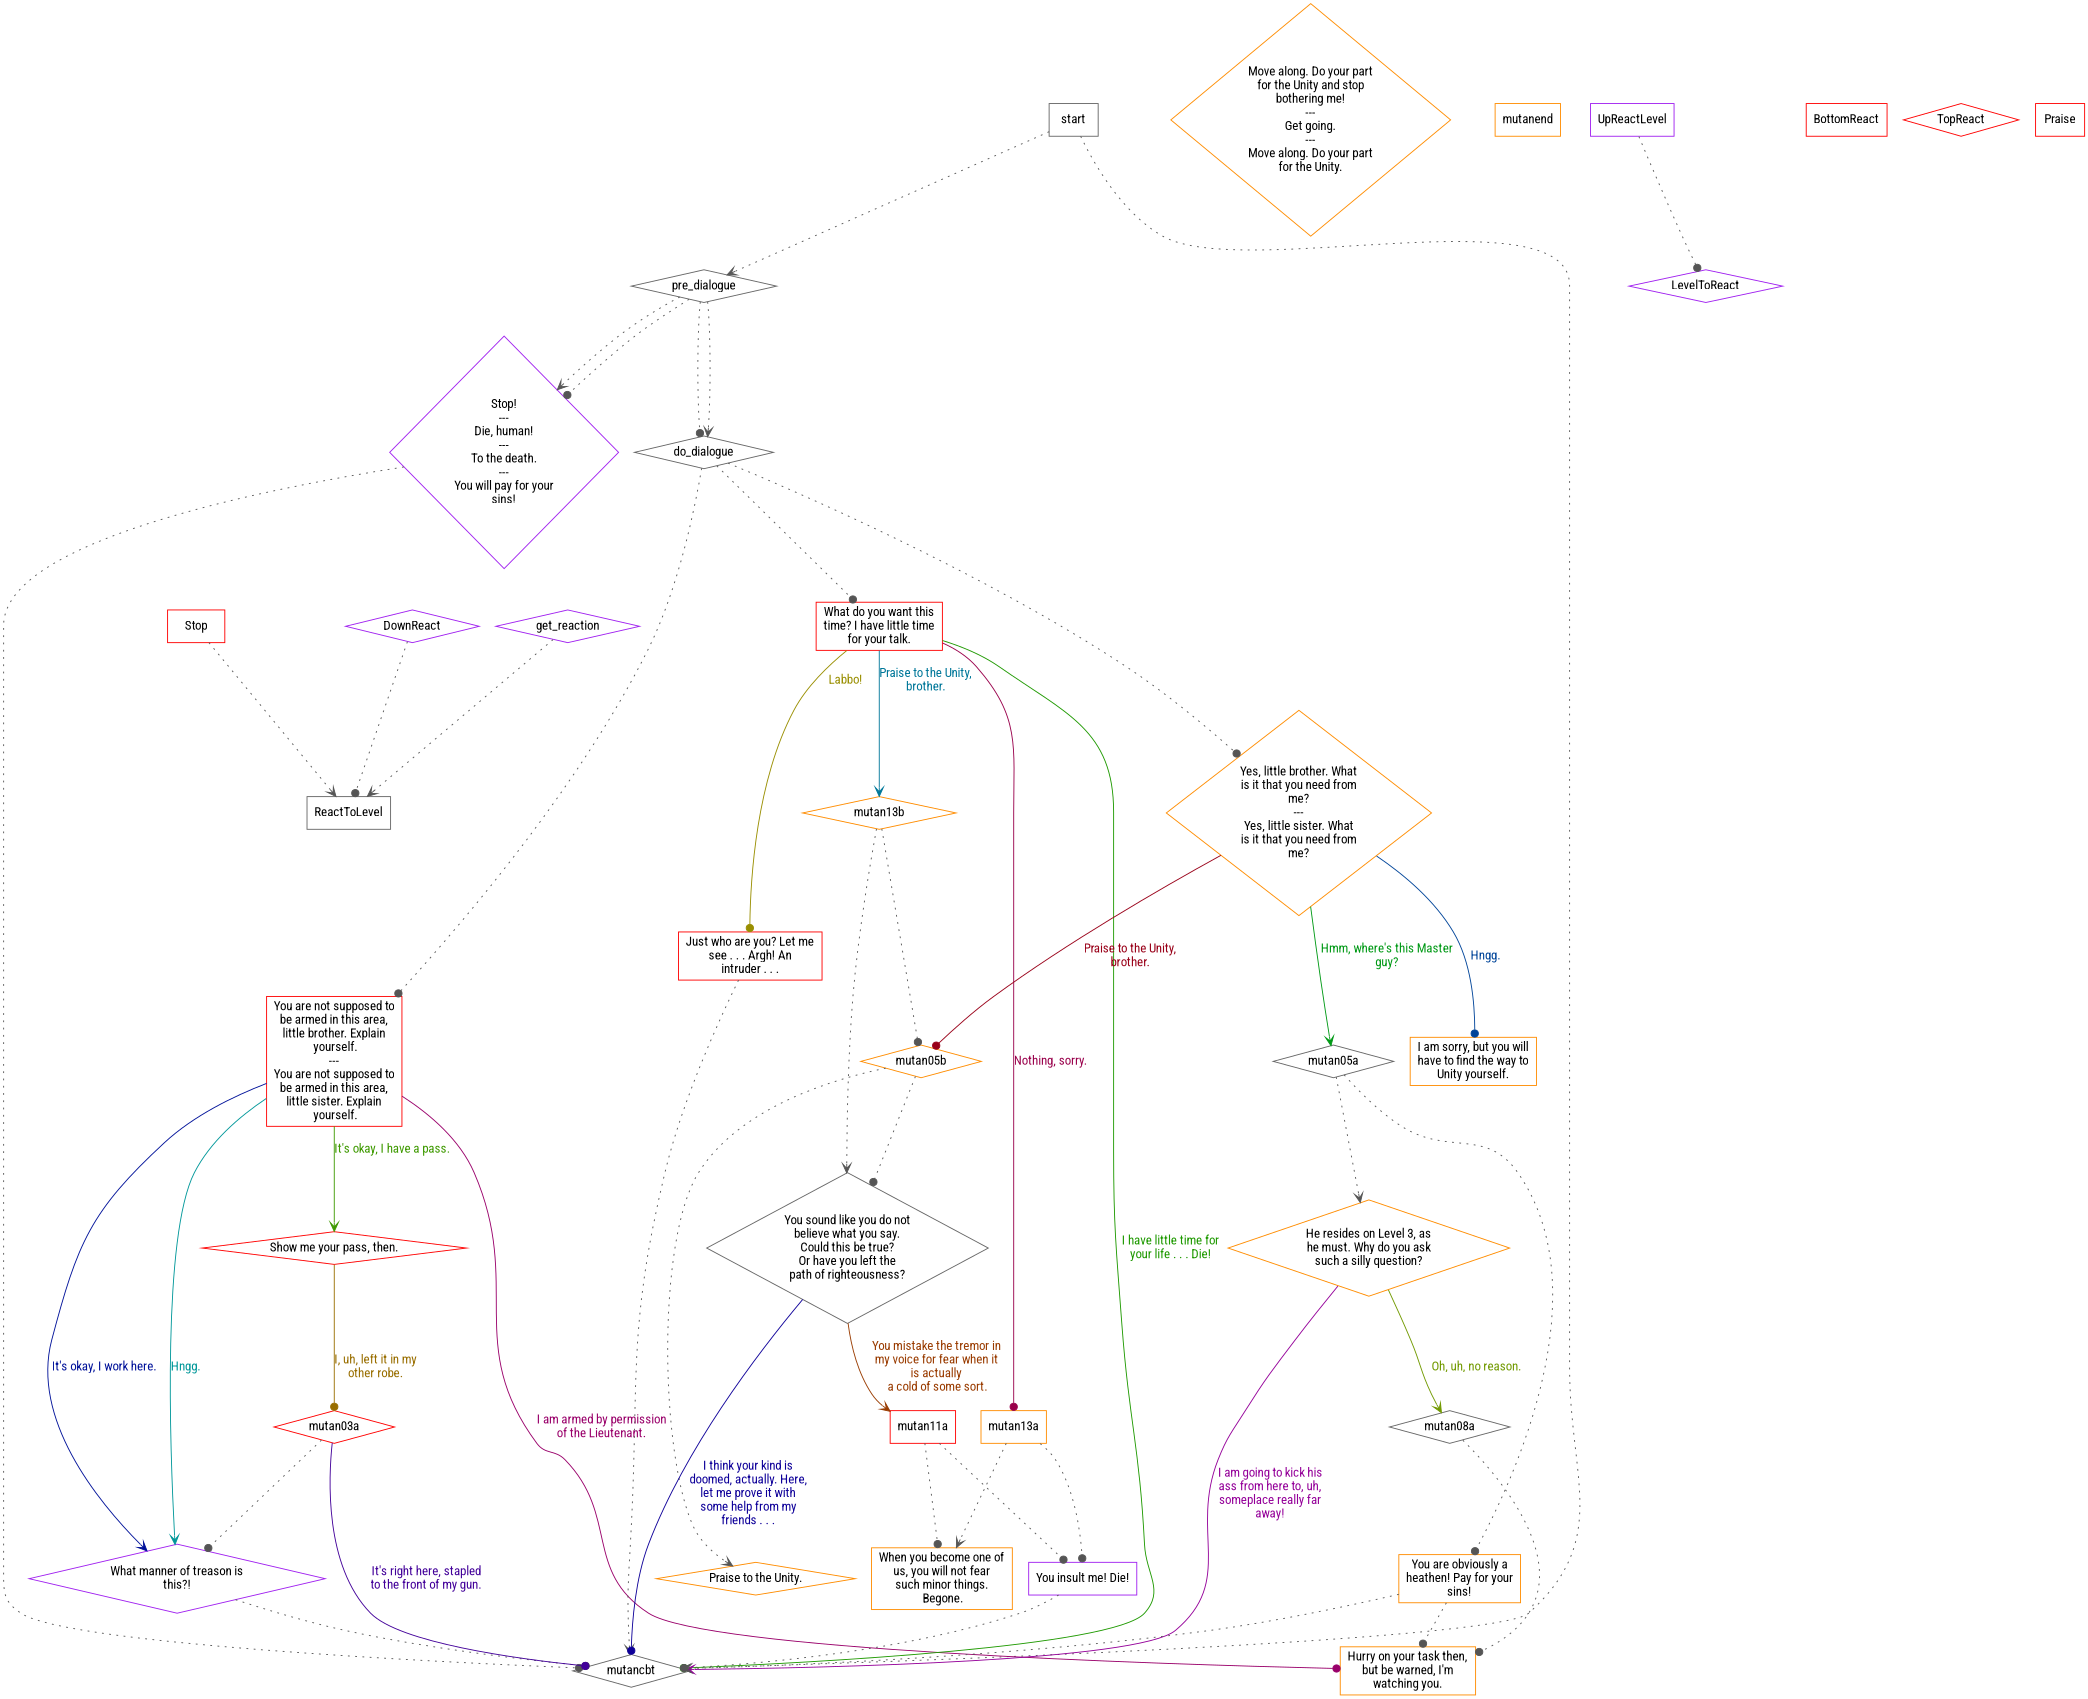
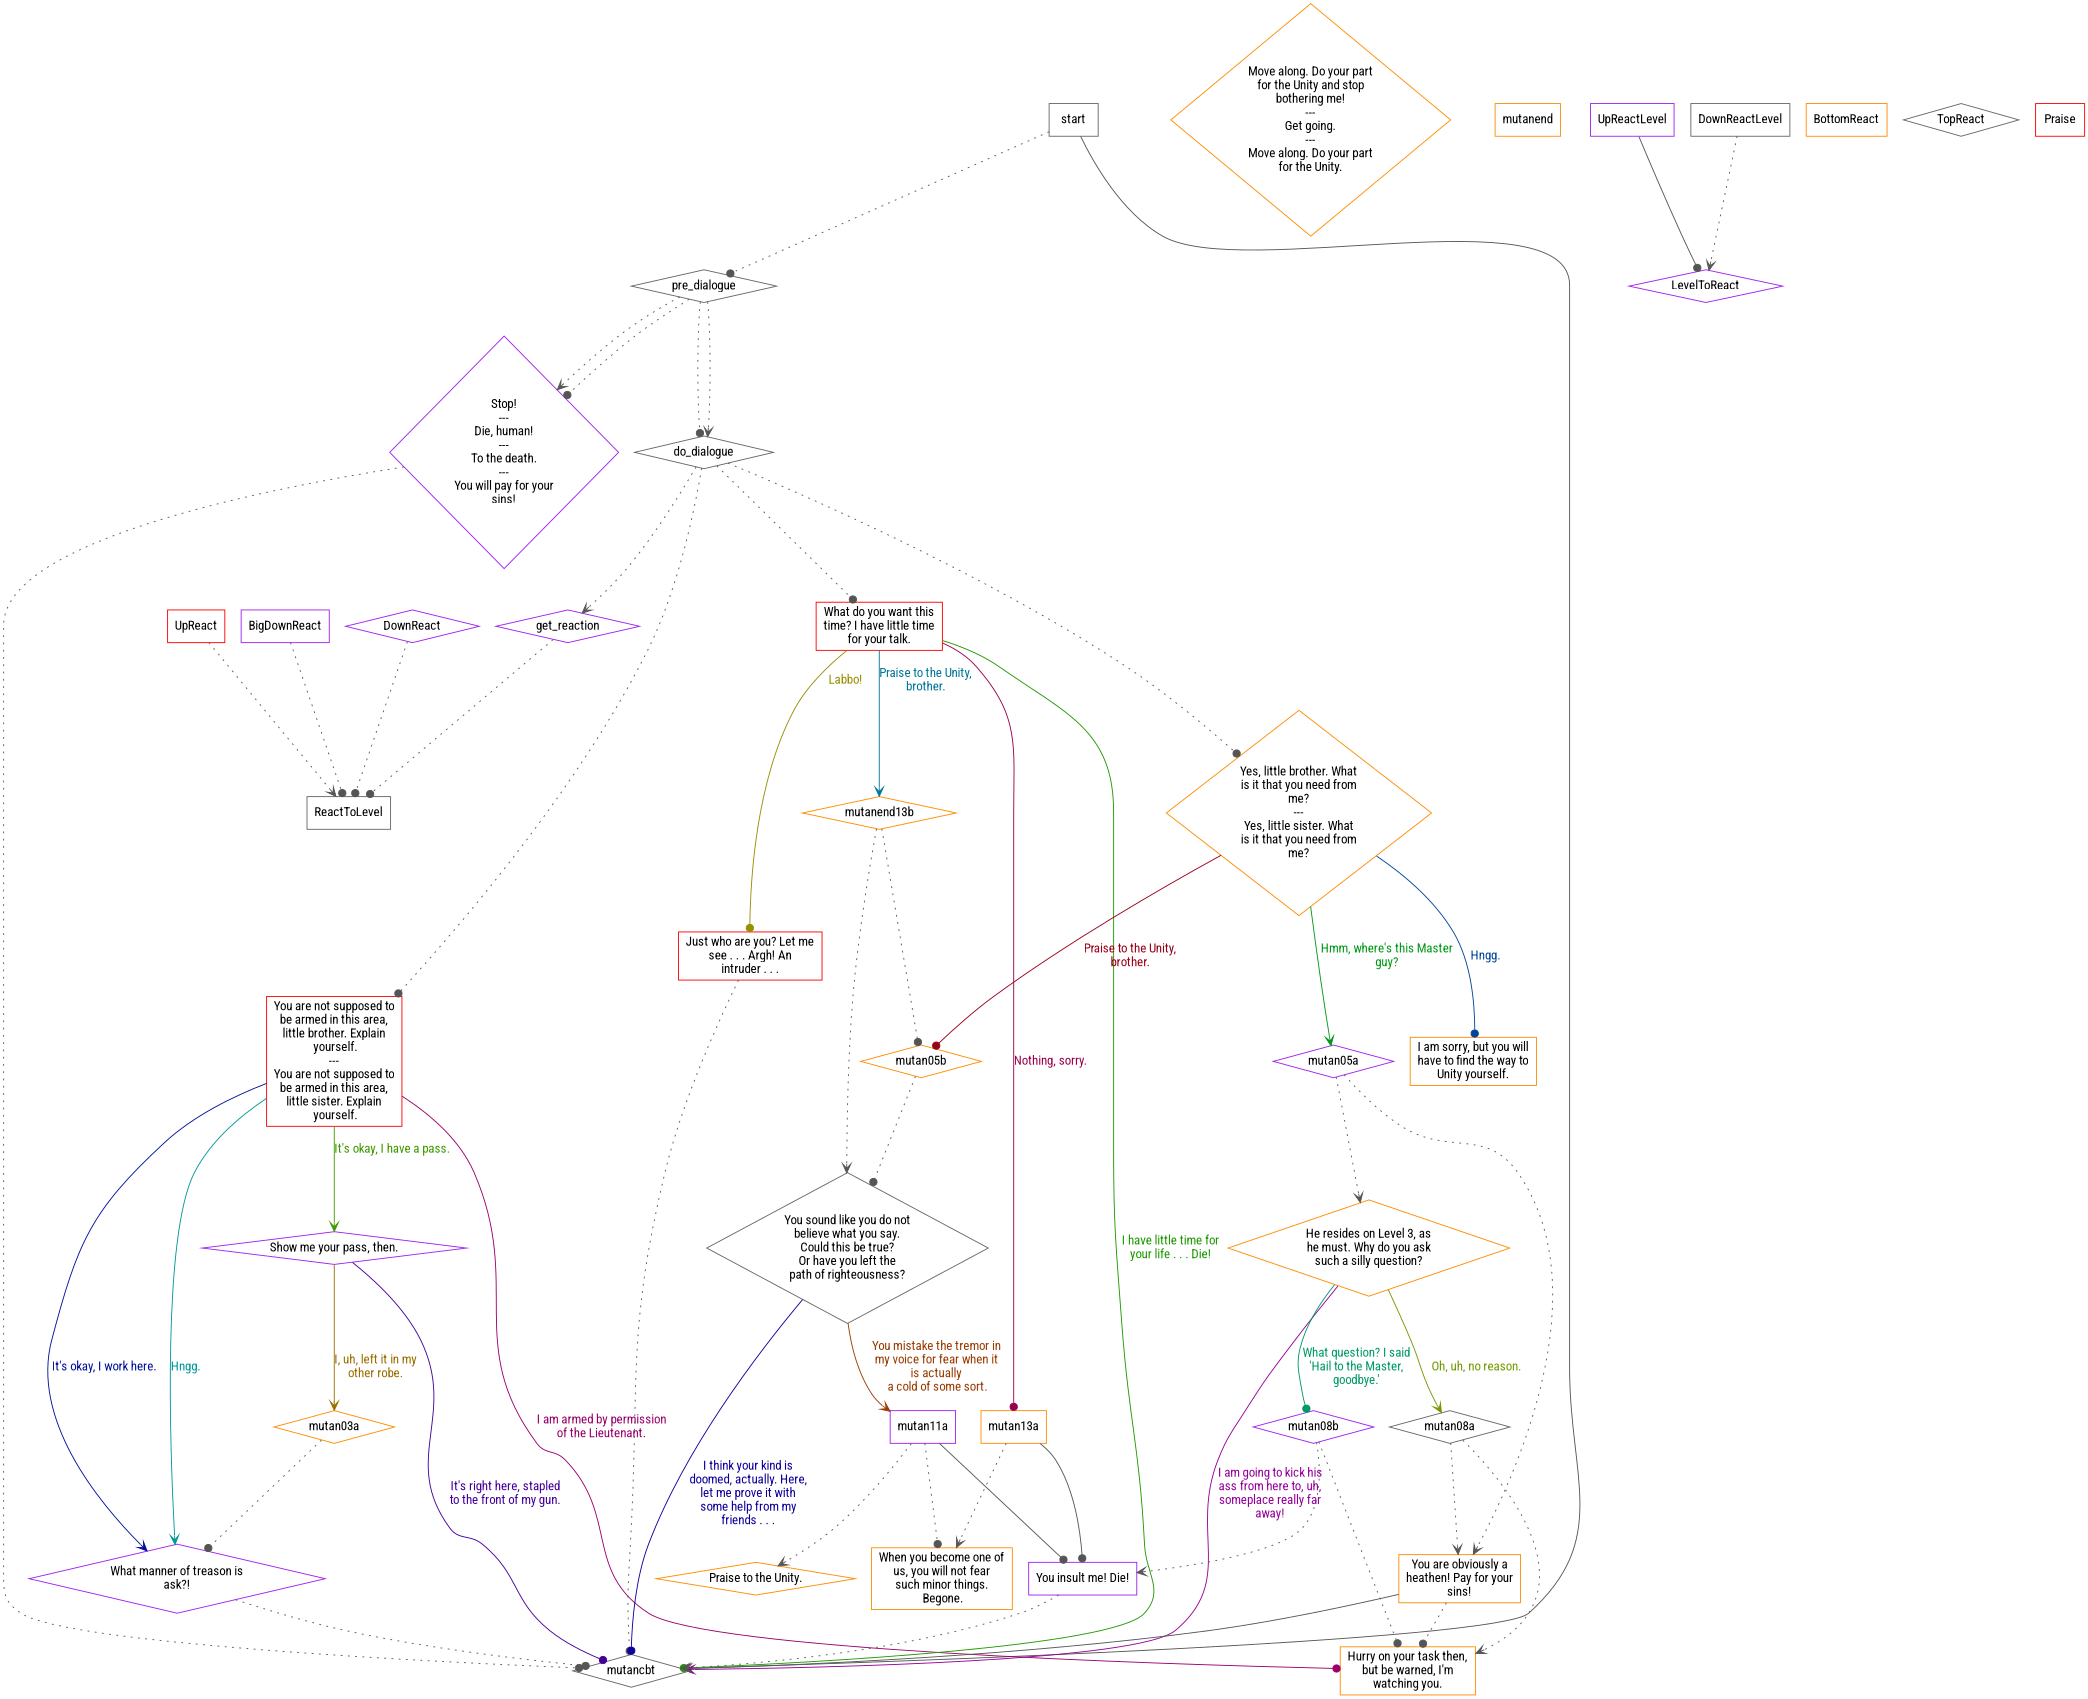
node "DownReactLevel": added
node "BottomReact": color red -> darkorange
node "TopReact": color red -> gray40
edge "start" -> "pre_dialogue": arrowhead vee -> dot
edge "UpReactLevel" -> "LevelToReact": style dotted -> solid
edge "do_dialogue" -> "get_reaction": added
node "Stop": label "Stop" -> "UpReact"
node "BigDownReact": added
edge "get_reaction" -> "ReactToLevel": arrowhead vee -> dot
node "mutan13b": label "mutan13b" -> "mutanend13b"
node "mutan05a": color gray40 -> purple
edge "start" -> "mutancbt": style dotted -> solid
node "Show me your pass, then.": color red -> purple
edge "mutan05a" -> "You are obviously a heathen! Pay for your sins!": arrowhead dot -> vee
edge "mutan05b" -> "Praise to the Unity.": now "mutan11a" -> "Praise to the Unity."
edge "Just who are you? Let me see . . . Argh! An intruder . . ." -> "mutancbt": arrowhead vee -> dot
edge "Show me your pass, then." -> "mutan03a": arrowhead dot -> vee
node "mutan03a": color red -> darkorange
node "mutan11a": color red -> purple
node "mutan08b": added
edge "mutan08a" -> "You are obviously a heathen! Pay for your sins!": added
edge "mutan13a" -> "You insult me! Die!": style dotted -> solid
edge "mutan11a" -> "You insult me! Die!": style dotted -> solid
edge "mutan08a" -> "Hurry on your task then, but be warned, I'm watching you.": arrowhead dot -> vee
node "What manner of treason is this?!": label "What manner of treason is this?!" -> "What manner of treason is ask?!"
edge "mutan03a" -> "mutancbt": now "Show me your pass, then." -> "mutancbt"
edge "You insult me! Die!" -> "mutancbt": arrowhead dot -> vee
edge "You are obviously a heathen! Pay for your sins!" -> "mutancbt": style dotted -> solid
